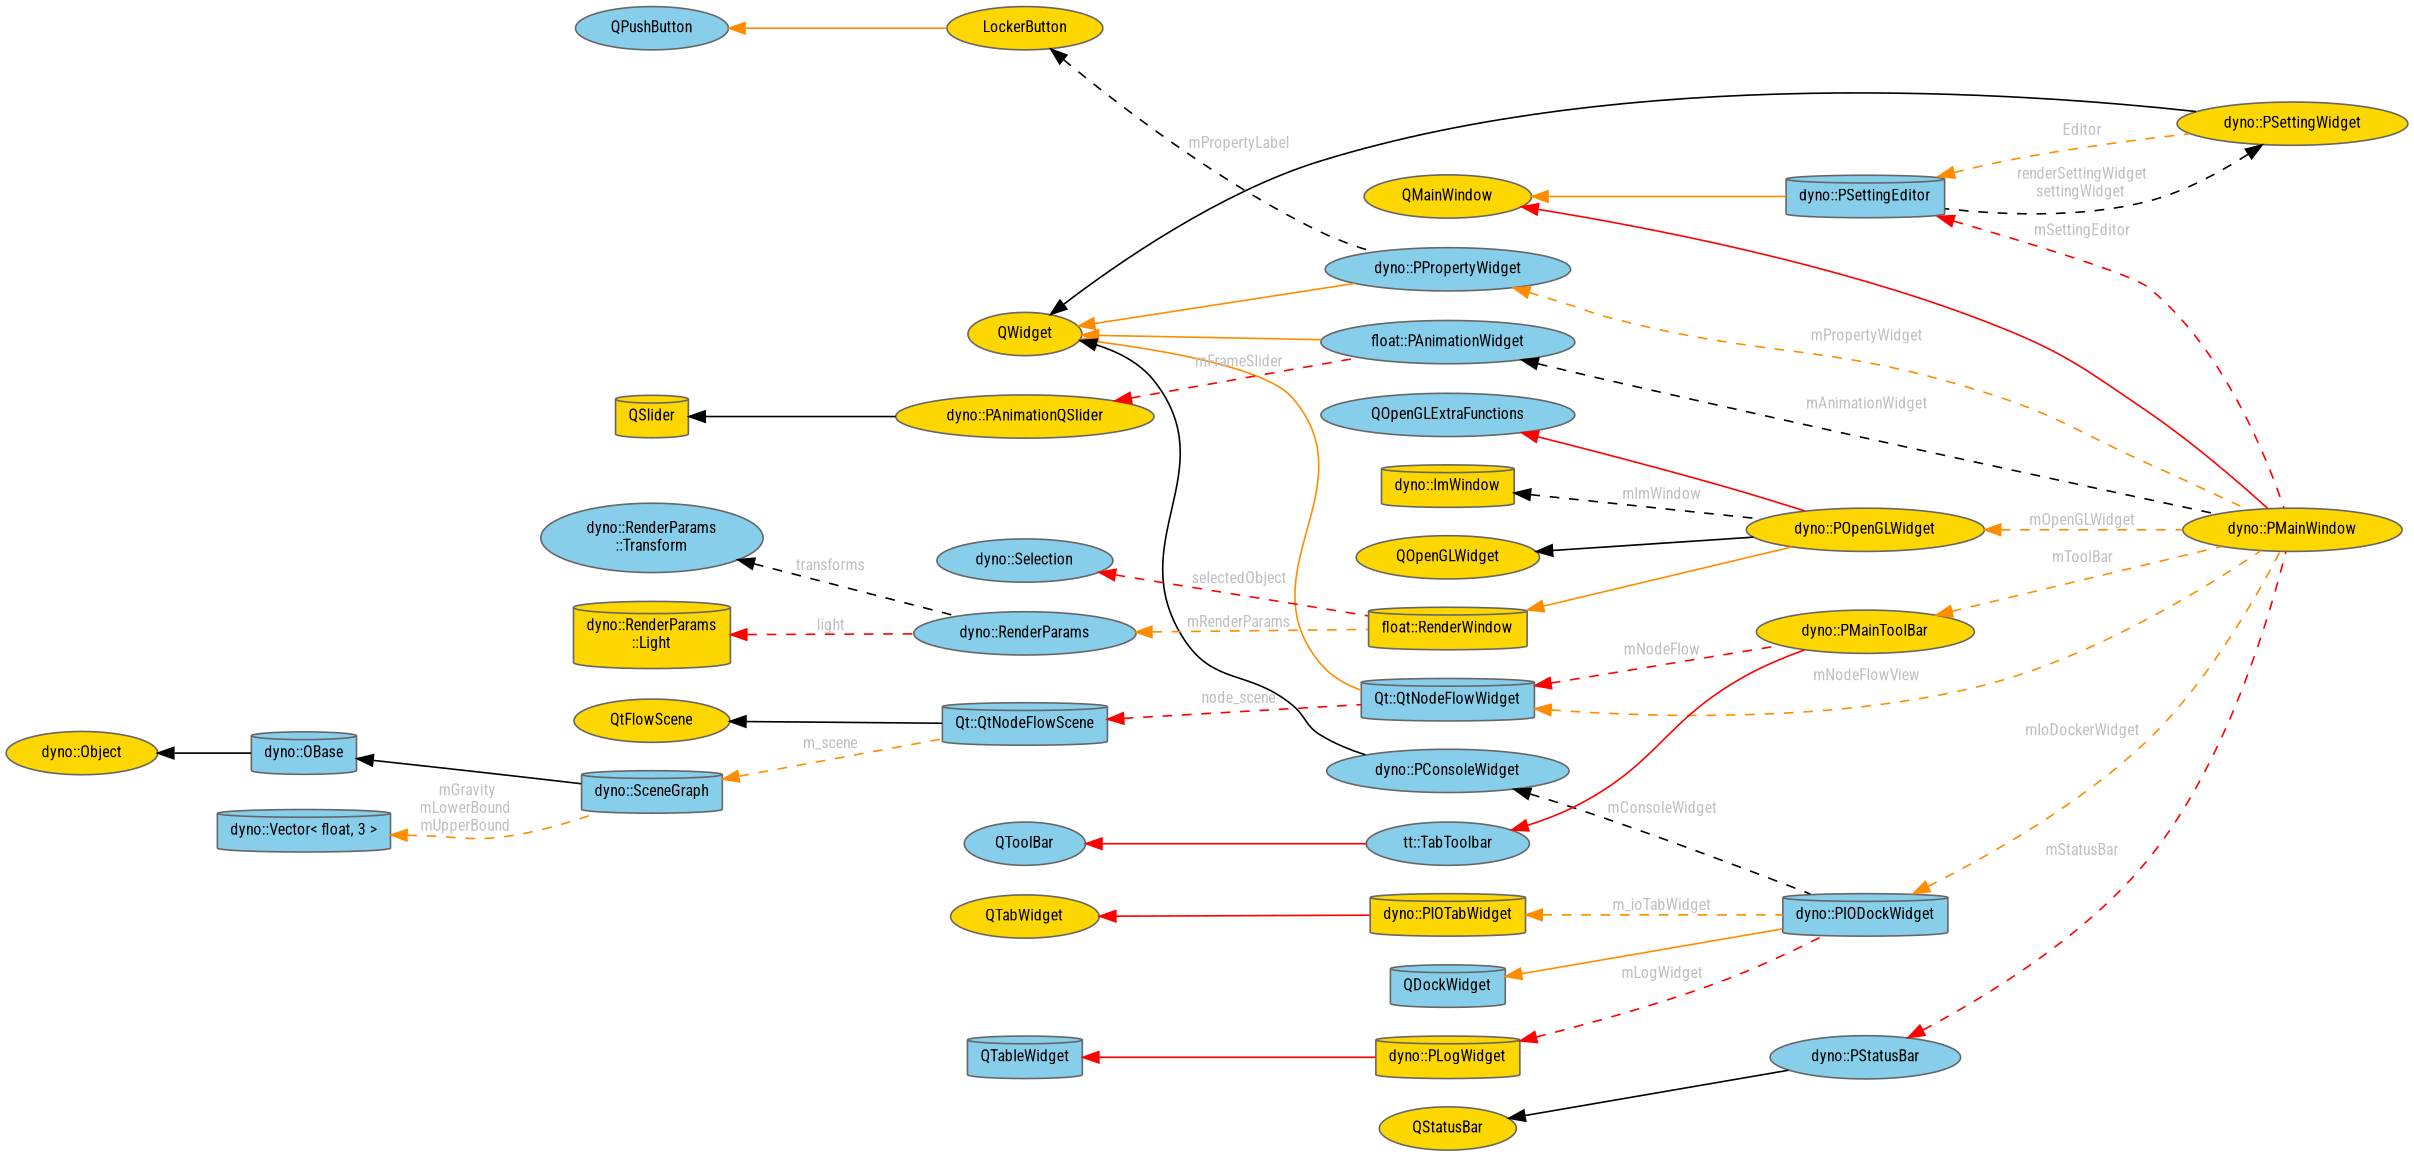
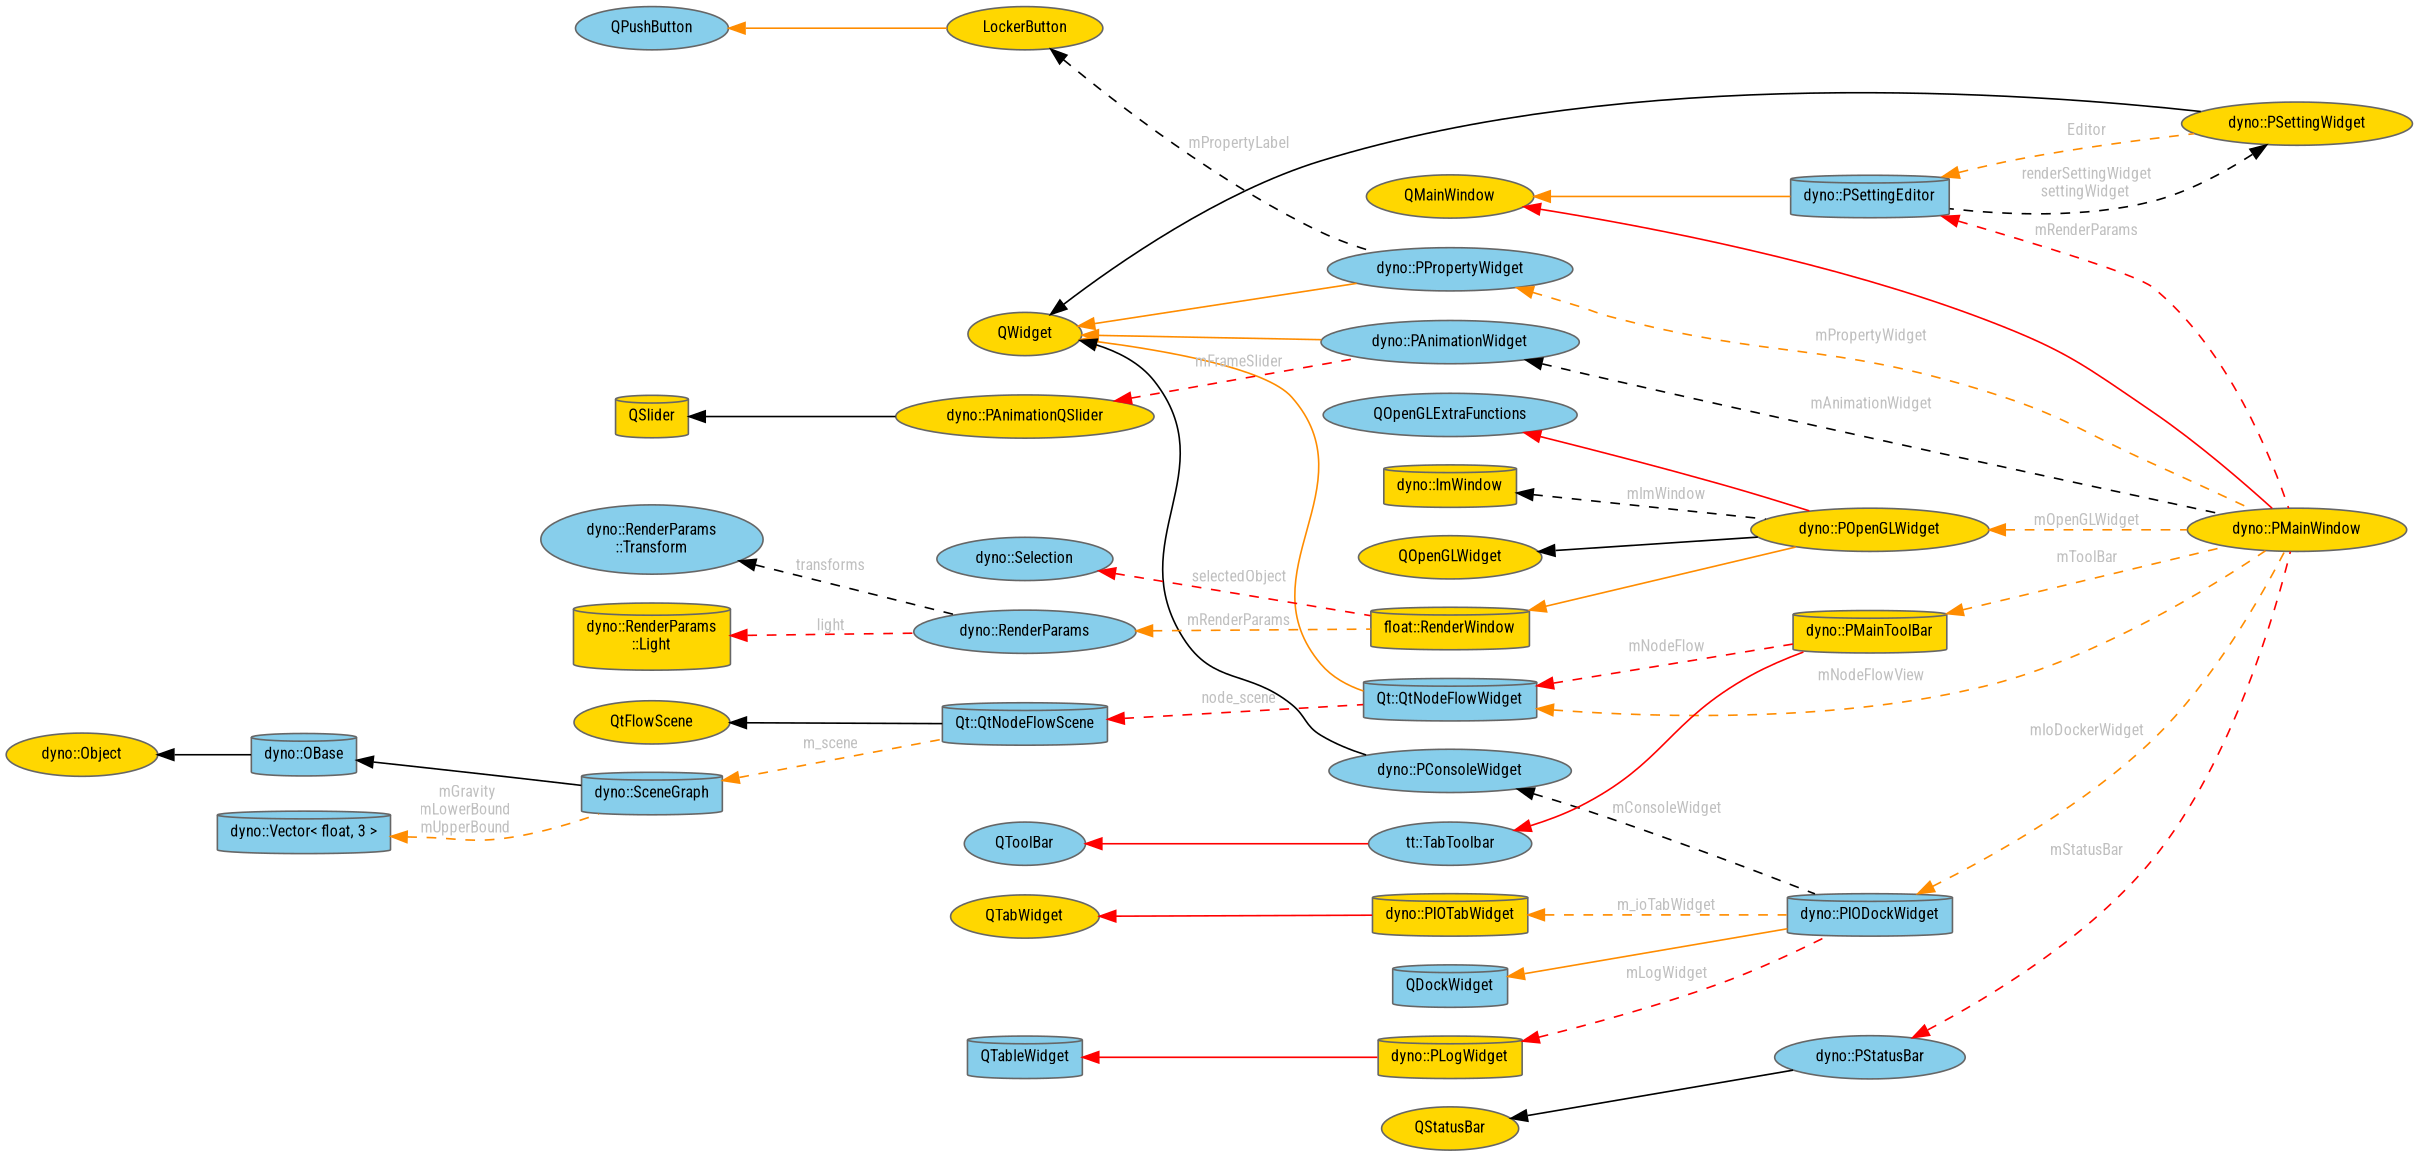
edge "dyno::PMainWindow" -> "dyno::PSettingEditor": label " mSettingEditor" -> " mRenderParams"
node "float::PAnimationWidget": label "float::PAnimationWidget" -> "dyno::PAnimationWidget"
node "dyno::PMainToolBar": shape ellipse -> cylinder
